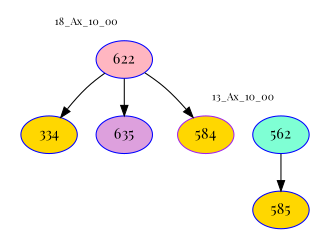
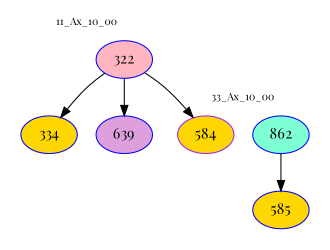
cluster "18_Ax_10_00": label "18_Ax_10_00" -> "11_Ax_10_00"
node "622": label "622" -> "322"
cluster "13_Ax_10_00": label "13_Ax_10_00" -> "33_Ax_10_00"
node "635": label "635" -> "639"
node "562": label "562" -> "862"
